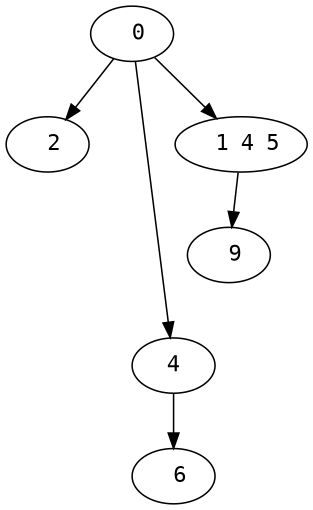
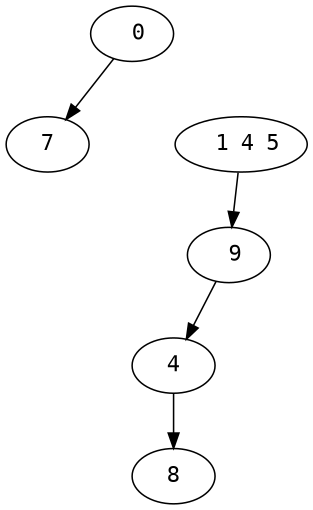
edge "0" -> "1 4 5": removed
node "2": label "2" -> "7"
edge "0" -> "4": now "9" -> "4"
node "6": label "6" -> "8"
